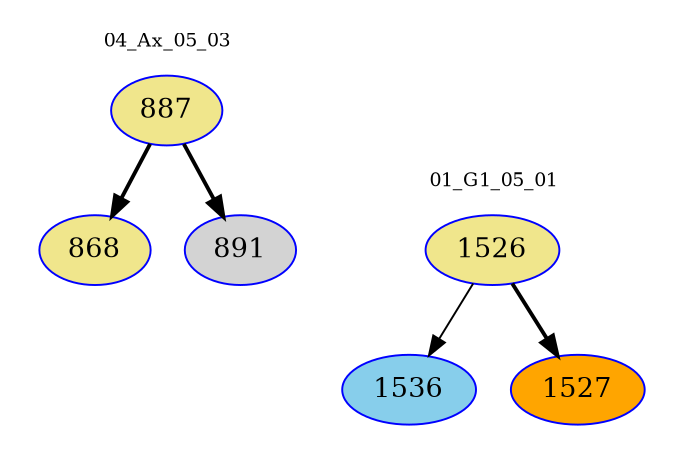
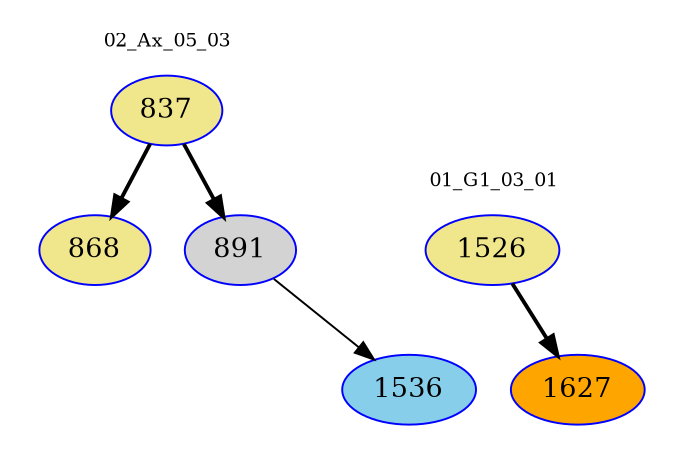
cluster "04_Ax_05_03": label "04_Ax_05_03" -> "02_Ax_05_03"
node "887": label "887" -> "837"
cluster "01_G1_05_01": label "01_G1_05_01" -> "01_G1_03_01"
edge "1526" -> "1536": now "891" -> "1536"
node "1527": label "1527" -> "1627"
